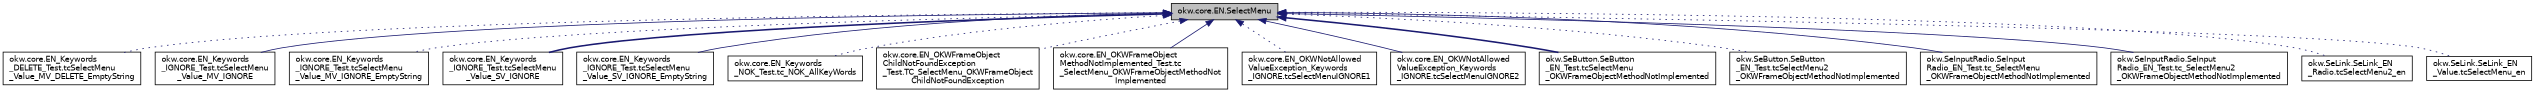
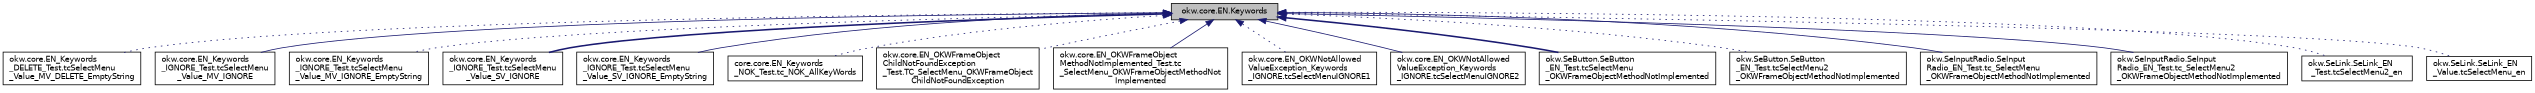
node "okw.core.EN.SelectMenu": label "okw.core.EN.SelectMenu" -> "okw.core.EN.Keywords"
node "okw.core.EN_Keywords _NOK_Test.tc_NOK_AllKeyWords": label "okw.core.EN_Keywords _NOK_Test.tc_NOK_AllKeyWords" -> "core.core.EN_Keywords _NOK_Test.tc_NOK_AllKeyWords"
node "okw.SeLink.SeLink_EN _Radio.tcSelectMenu2_en": label "okw.SeLink.SeLink_EN _Radio.tcSelectMenu2_en" -> "okw.SeLink.SeLink_EN _Test.tcSelectMenu2_en"
